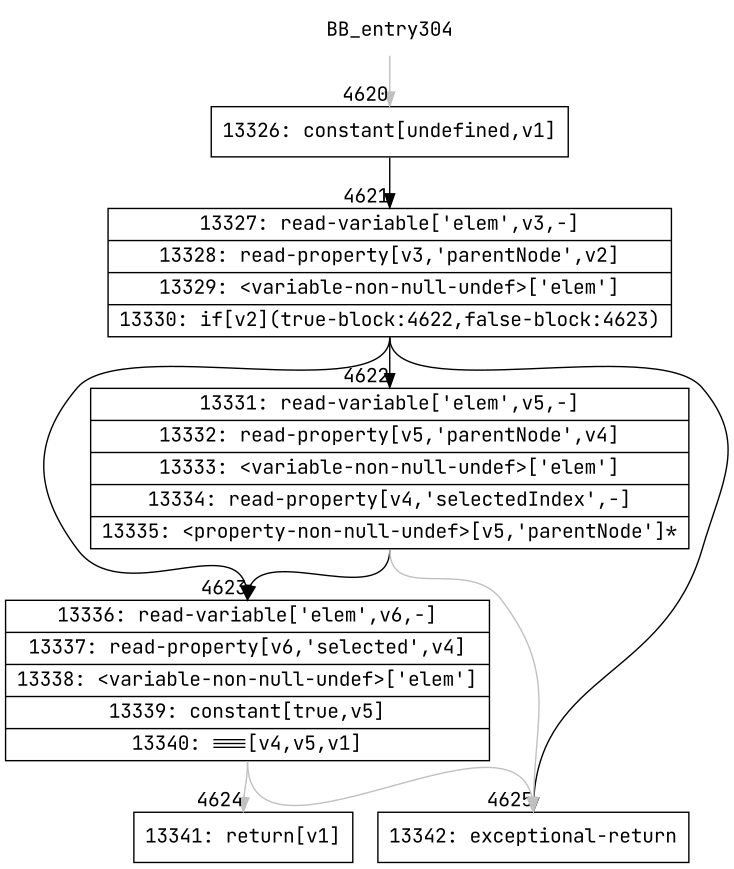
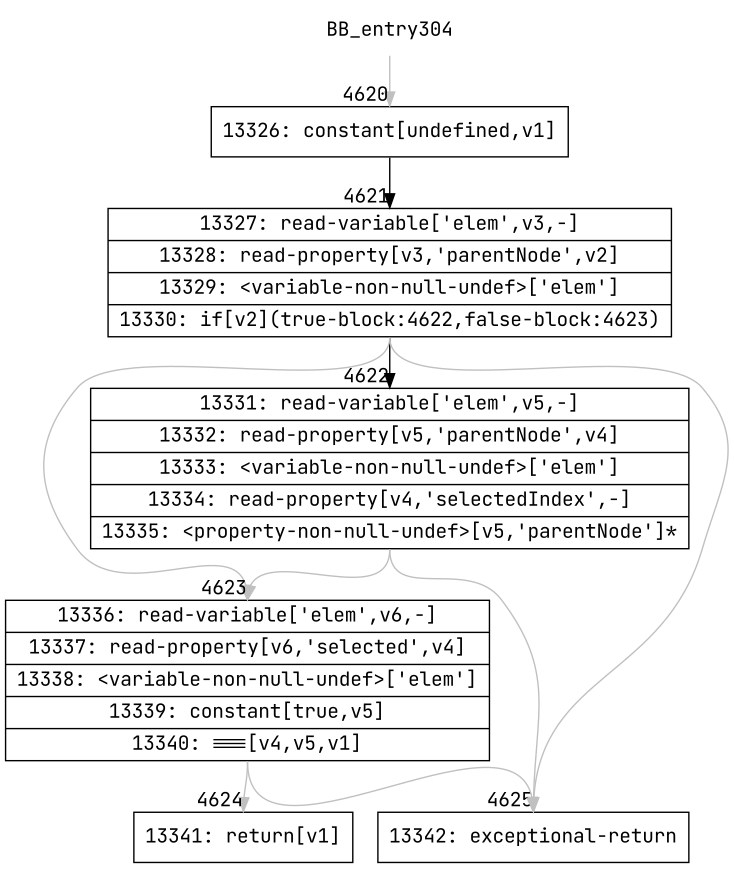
edge "13327: read-variable['elem',v3,-]" -> "13336: read-variable['elem',v6,-]": color black -> gray
edge "13327: read-variable['elem',v3,-]" -> "13342: exceptional-return": color black -> gray
edge "13331: read-variable['elem',v5,-]" -> "13336: read-variable['elem',v6,-]": color black -> gray
